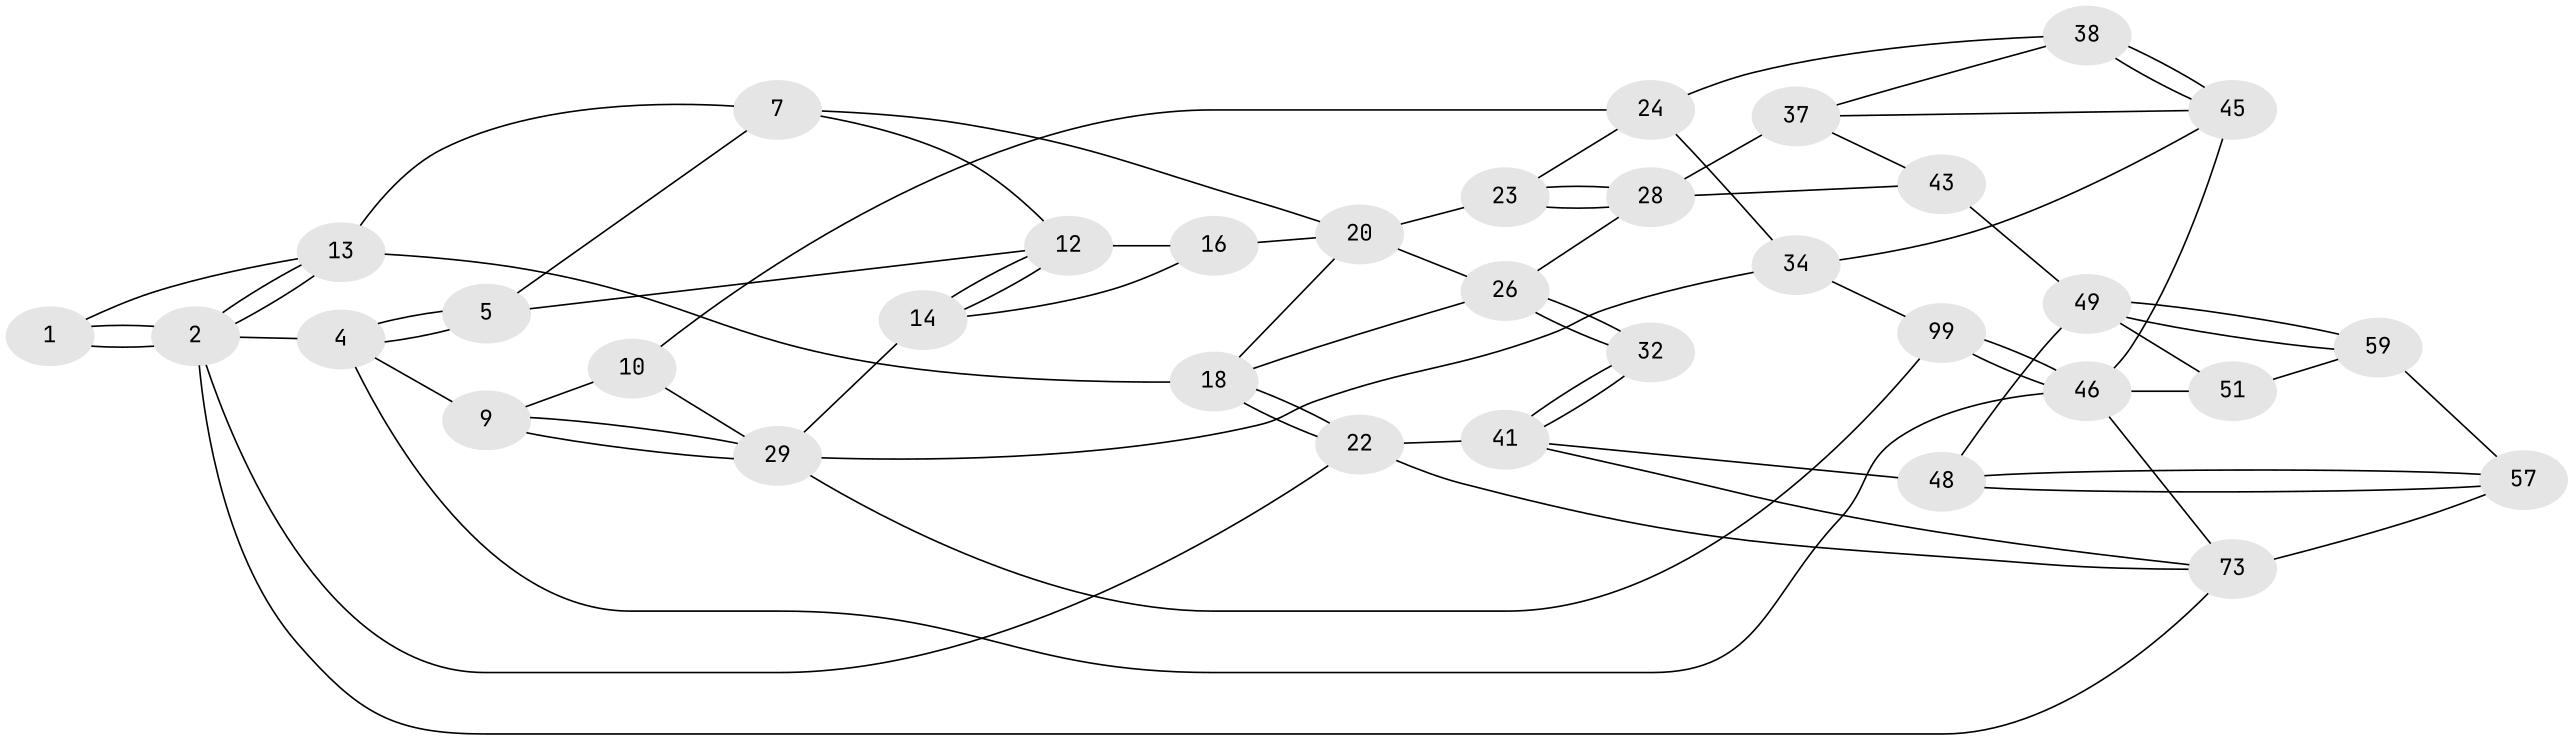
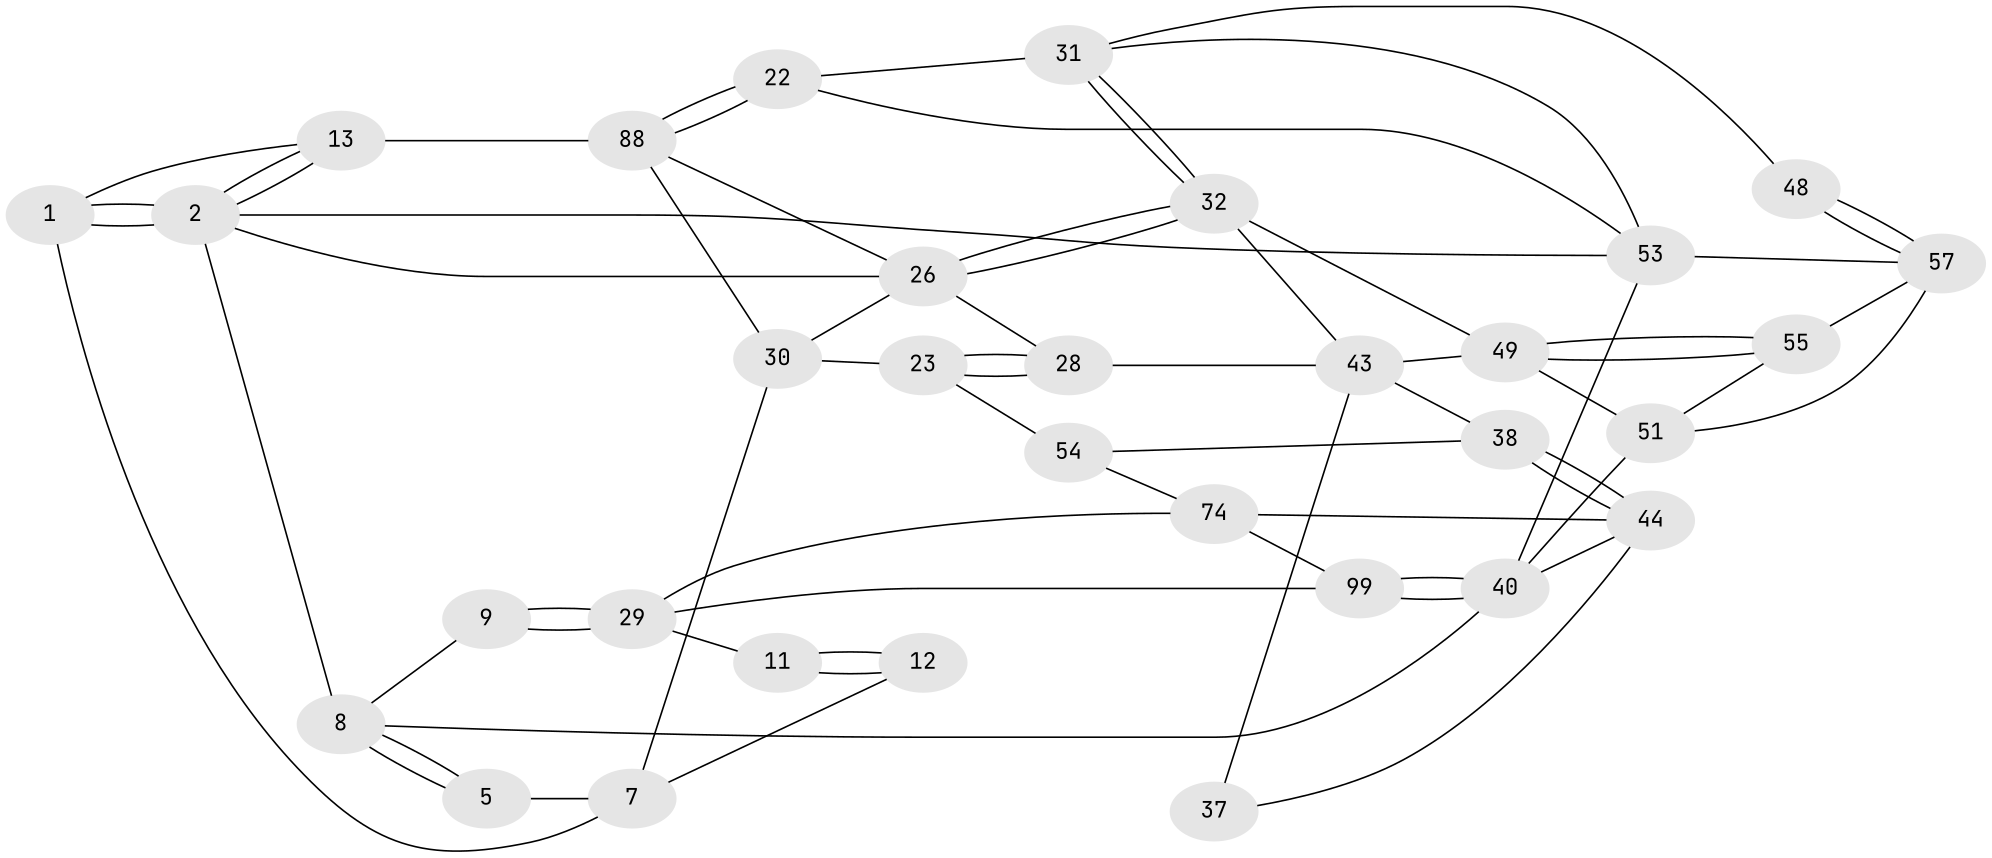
edge "38" -- "37": now "38" -- "43"
node "24": label "24" -> "54"
node "45": label "45" -> "44"
edge "7" -- "13": now "7" -- "1"
edge "37" -- "28": removed
node "20": label "20" -> "30"
node "16": removed
node "34": label "34" -> "74"
edge "12" -- "5": removed
edge "32" -- "43": added
node "14": label "14" -> "11"
node "4": label "4" -> "8"
node "59": label "59" -> "55"
node "10": removed
node "18": label "18" -> "88"
edge "49" -- "48": now "49" -- "32"
node "46": label "46" -> "40"
edge "57" -- "51": added
node "41": label "41" -> "31"
node "73": label "73" -> "53"
edge "2" -- "22": now "2" -- "26"
